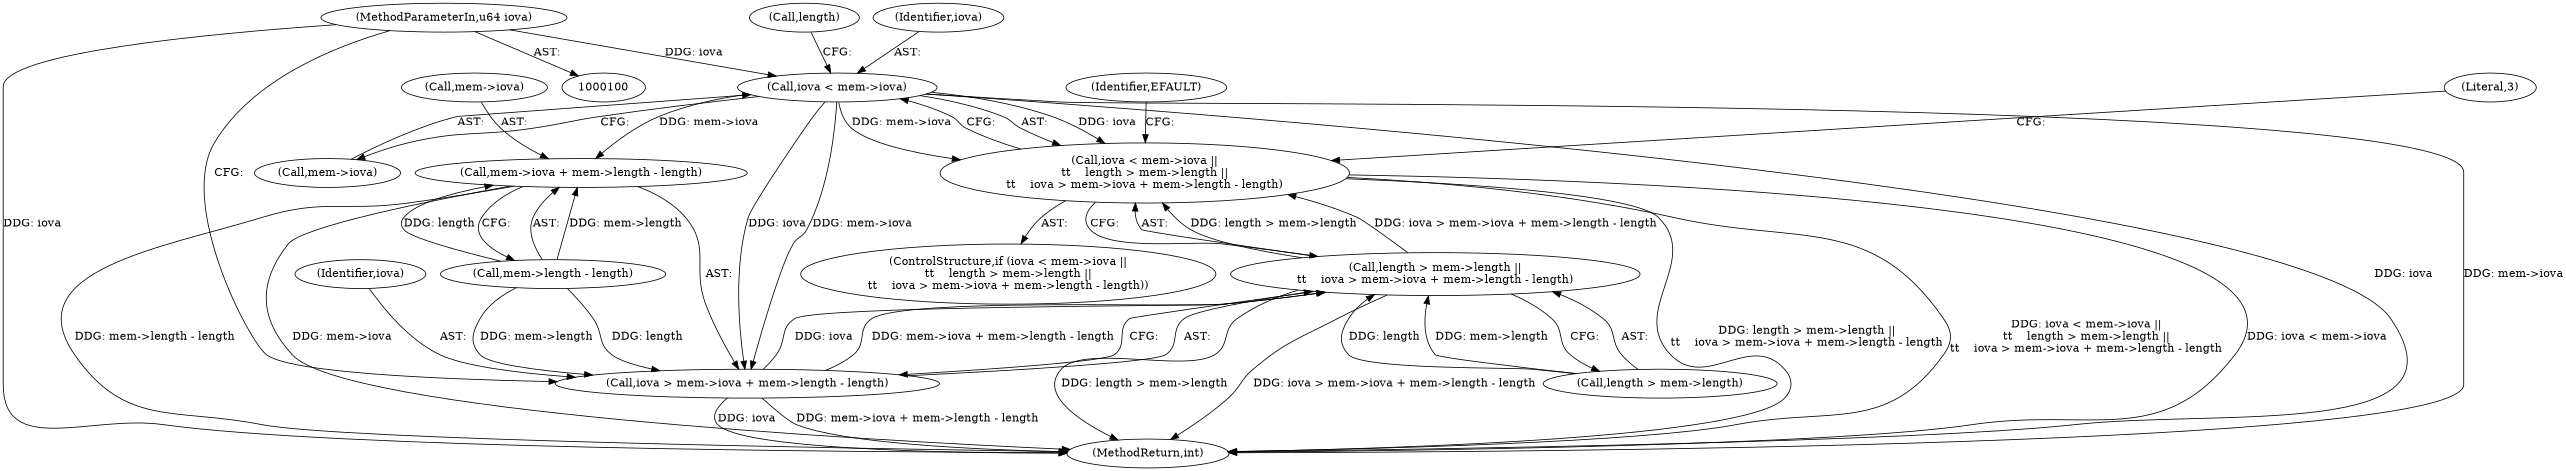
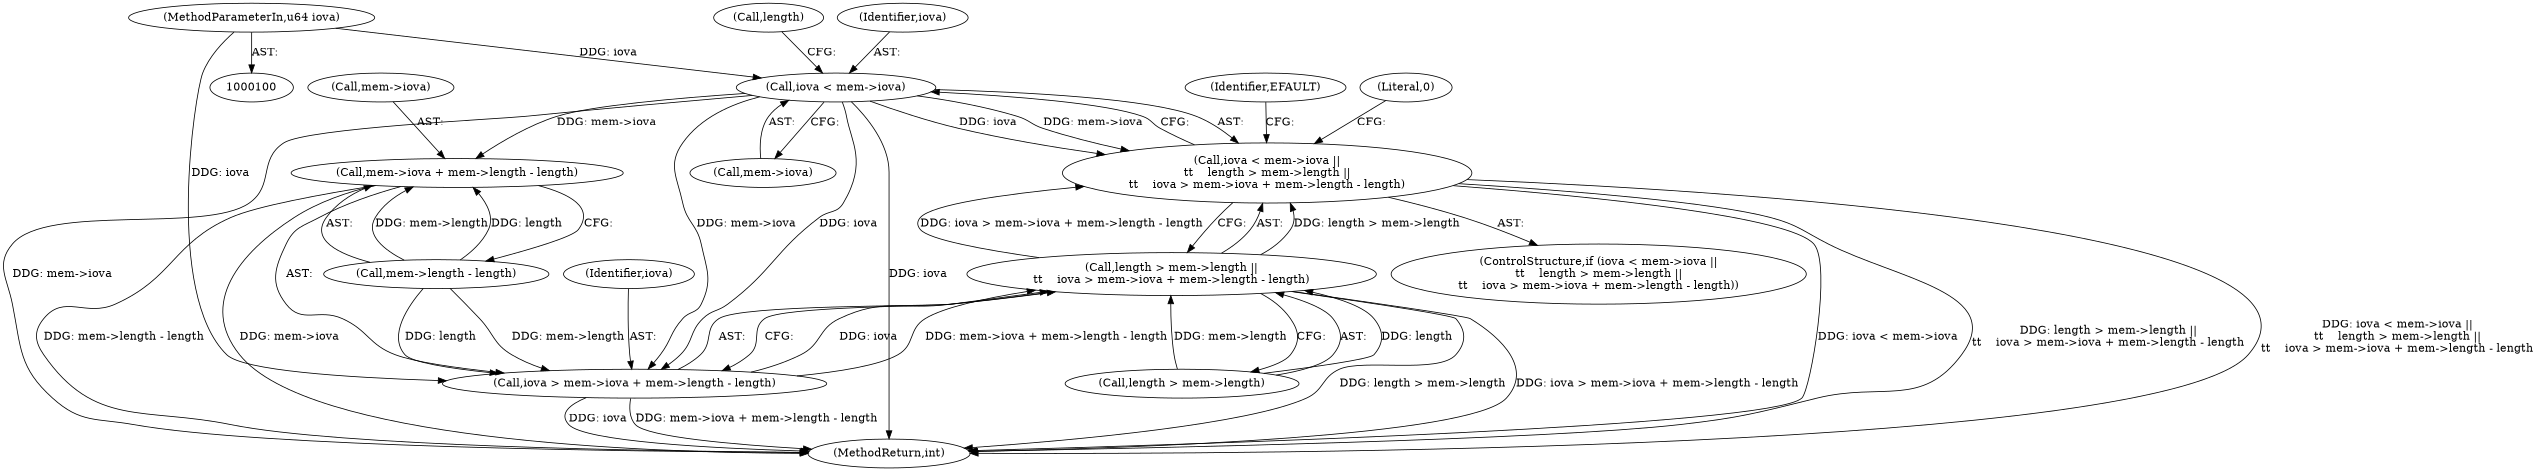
node "(Literal,3)": label "(Literal,3)" -> "(Literal,0)"
edge "(MethodParameterIn,u64 iova)" -> "(Call,iova > mem->iova + mem->length - length)": label "CFG: " -> "DDG: iova"
edge "(MethodParameterIn,u64 iova)" -> "(MethodReturn,int)": removed, label "DDG: iova"
